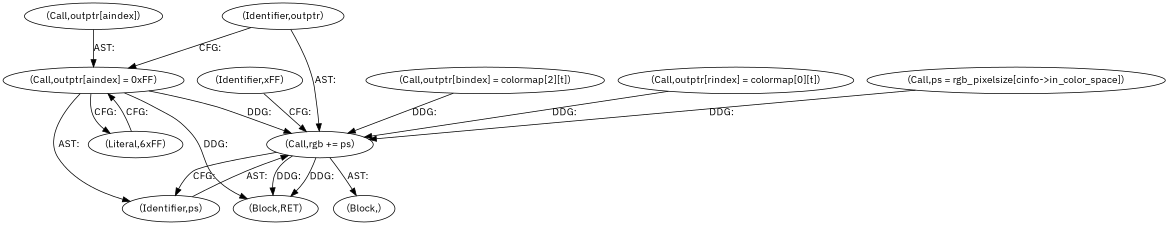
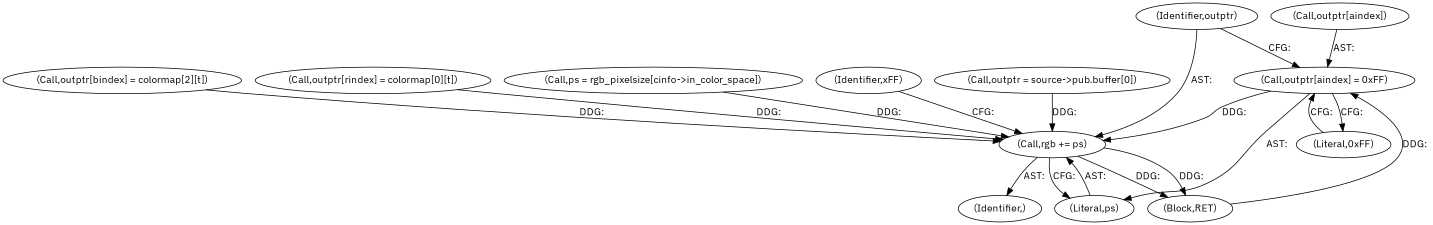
node "(Call,outptr = source->pub.buffer[0])": added
edge "(Call,outptr[aindex] = 0xFF)" -> "(Block,RET)": reversed
node "(Literal,6xFF)": label "(Literal,6xFF)" -> "(Literal,0xFF)"
node "(Identifier,ps)": label "(Identifier,ps)" -> "(Literal,ps)"
node "(Block,)": label "(Block,)" -> "(Identifier,)"
